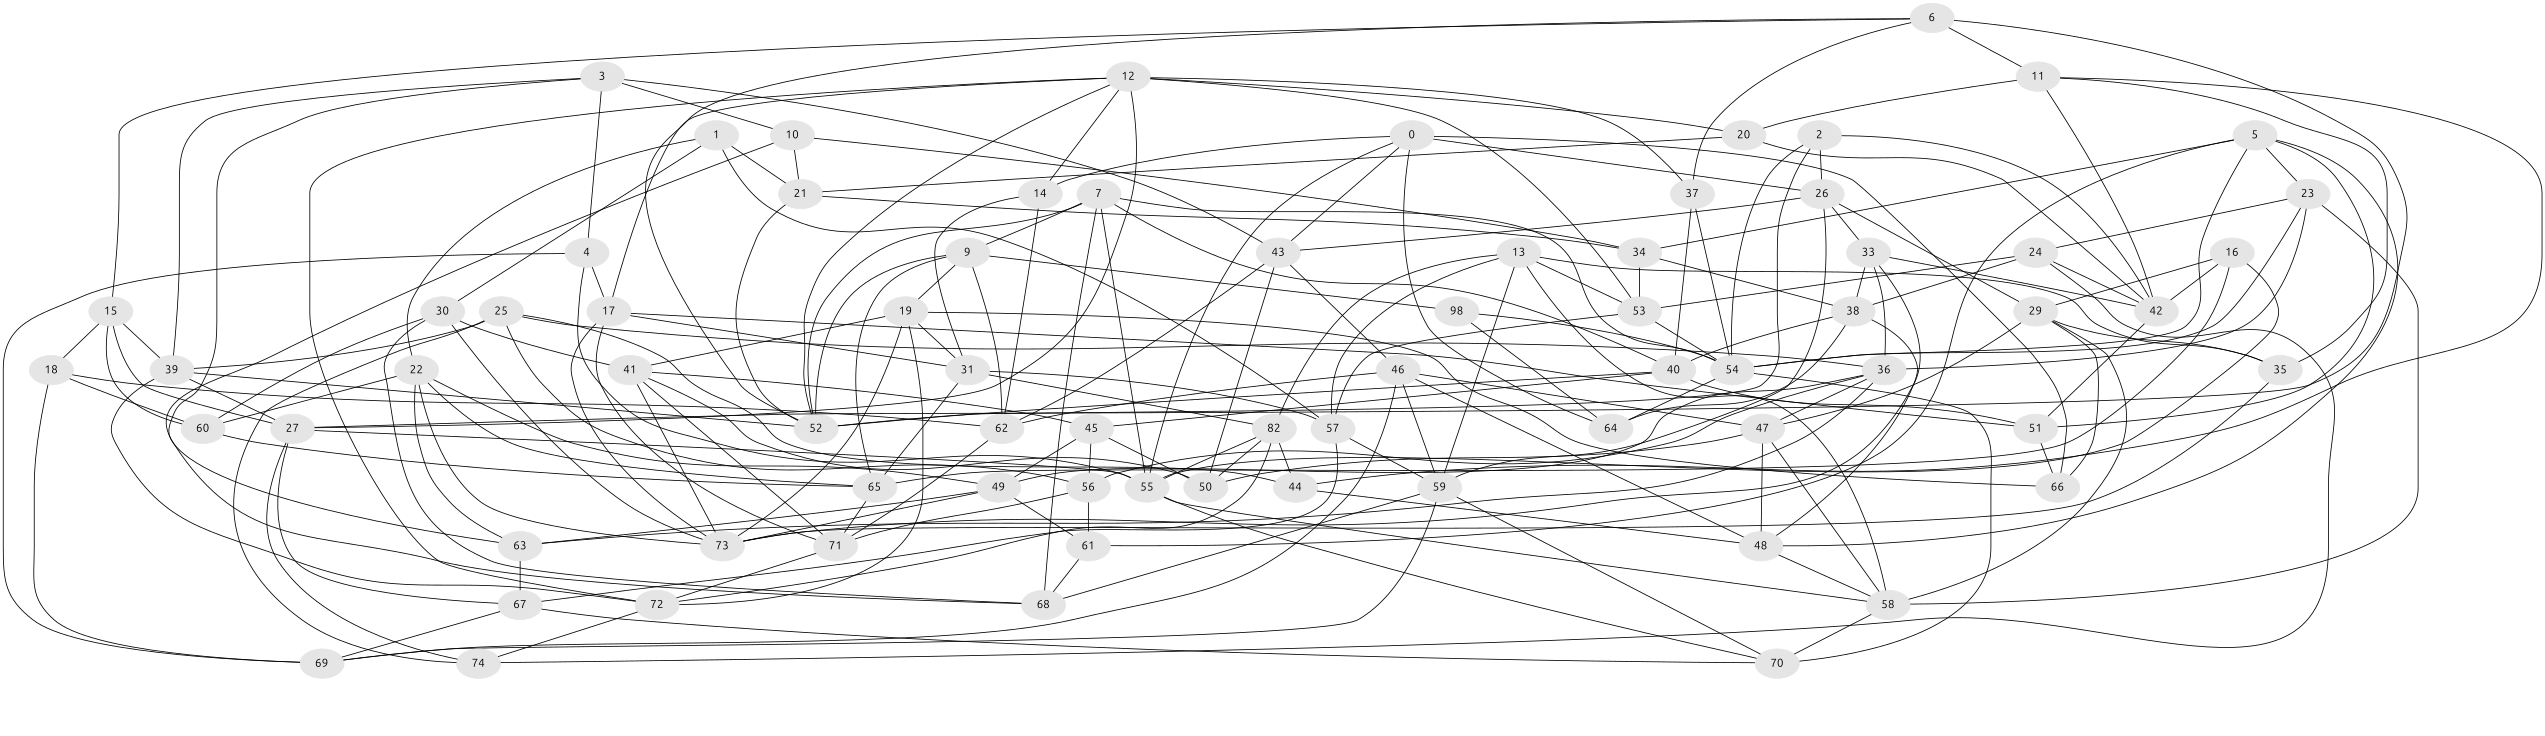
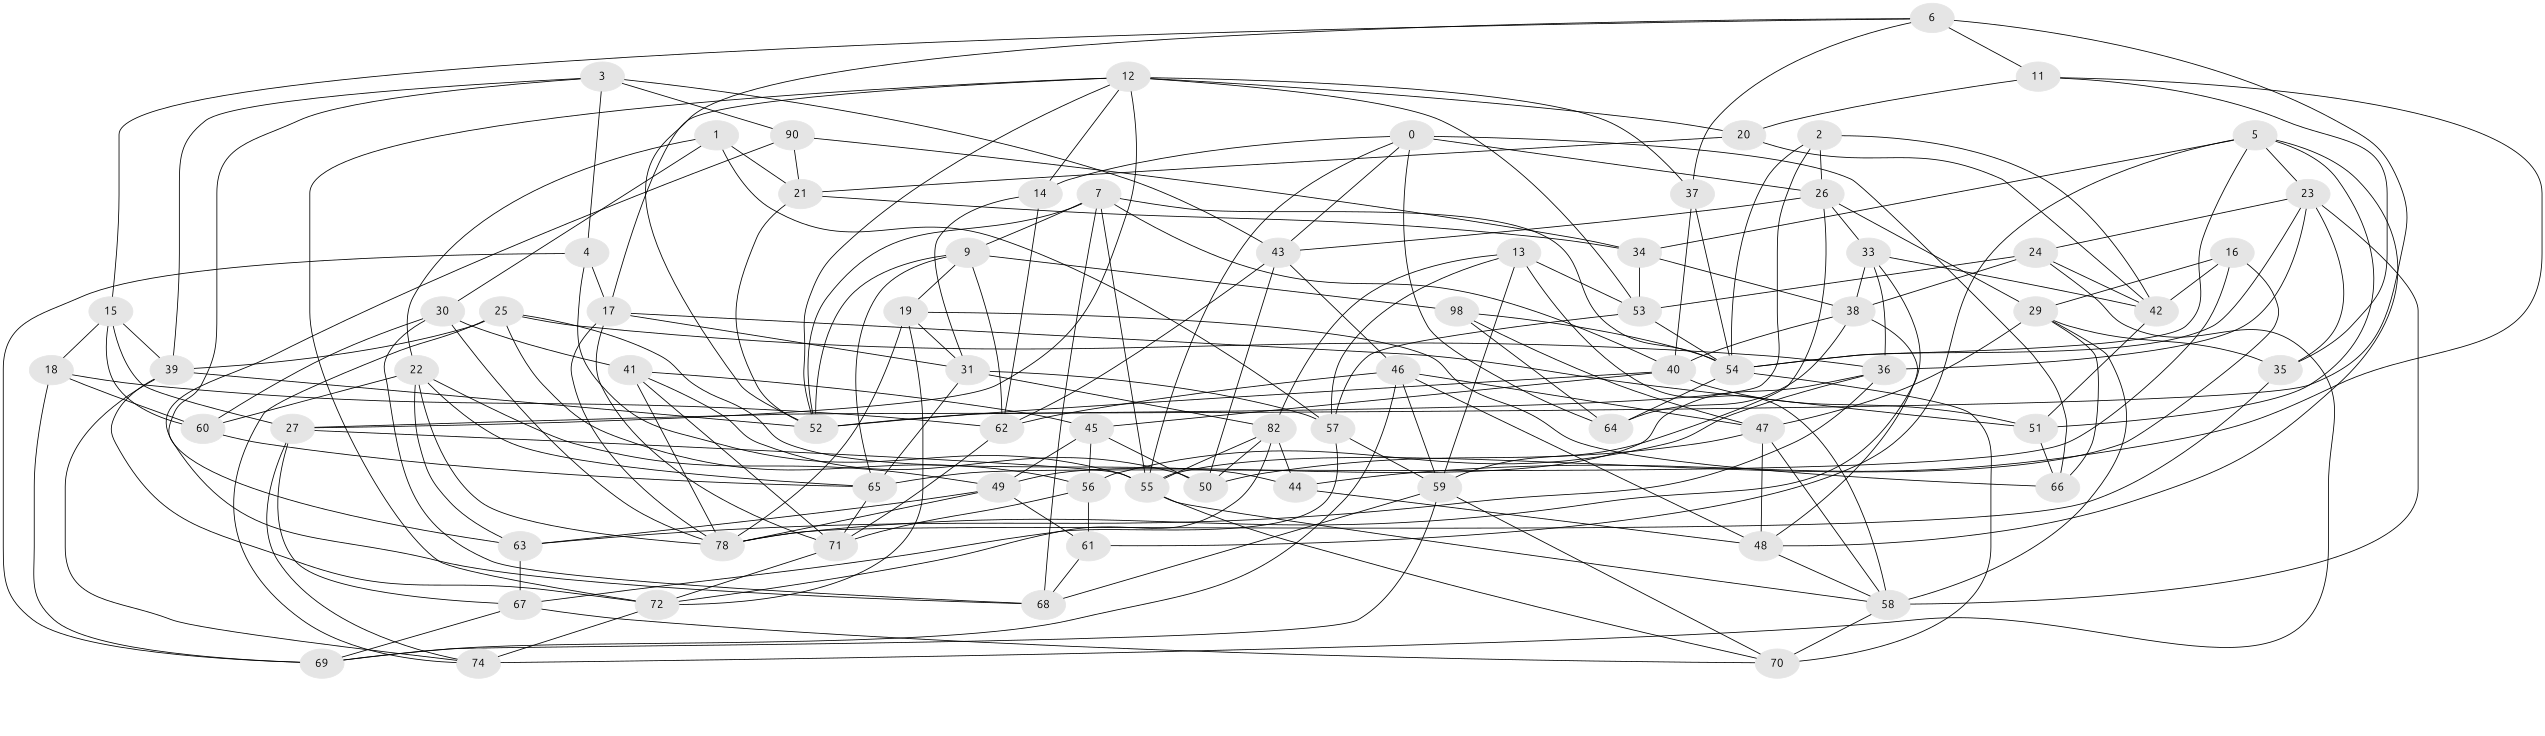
node "10": label "10" -> "90"
edge "11" -- "42": removed
edge "13" -- "35": now "23" -- "35"
edge "19" -- "41": removed
edge "36" -- "47": now "98" -- "47"
edge "39" -- "27": now "39" -- "74"
node "73": label "73" -> "78"
